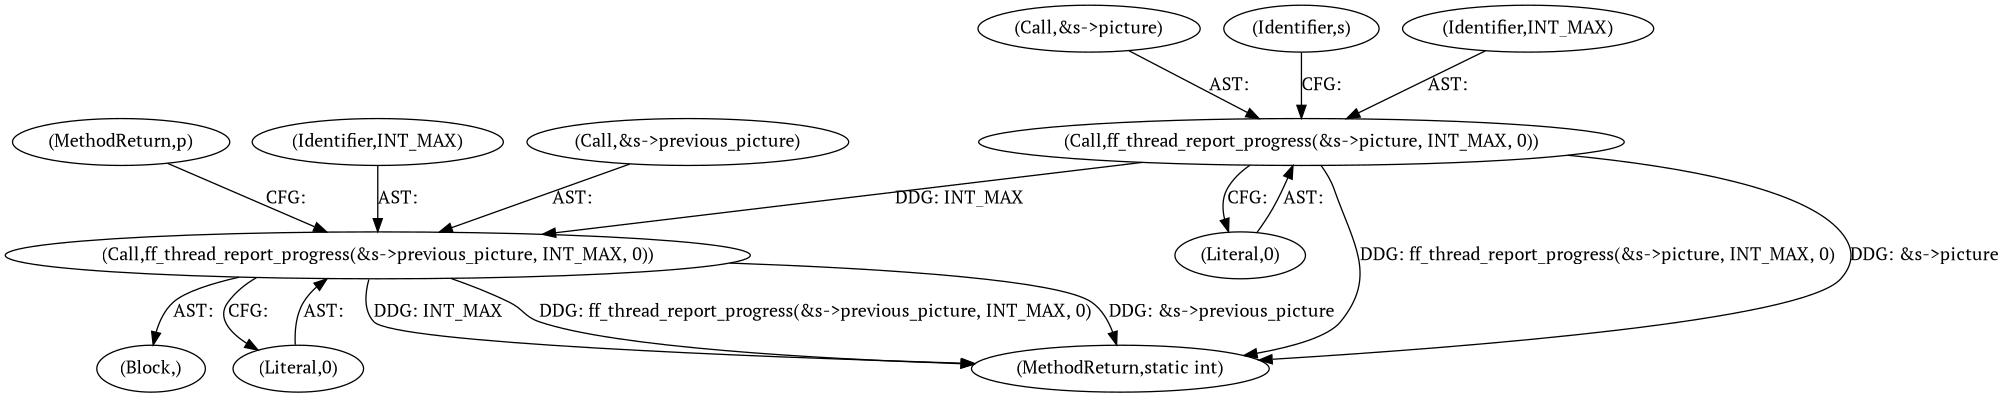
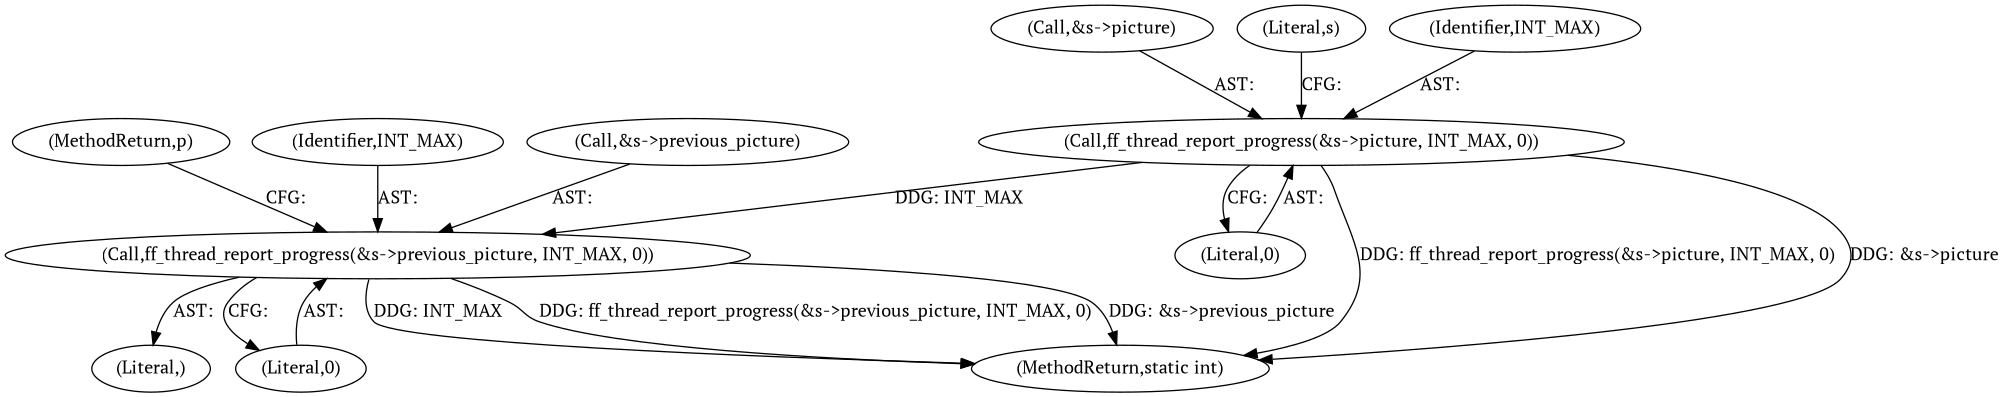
node "(Identifier,s)": label "(Identifier,s)" -> "(Literal,s)"
node "(Block,)": label "(Block,)" -> "(Literal,)"
